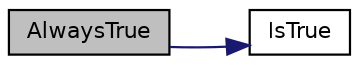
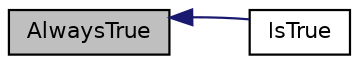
edge "AlwaysTrue" -> "IsTrue": reversed
